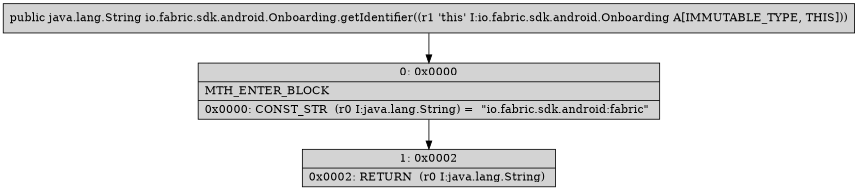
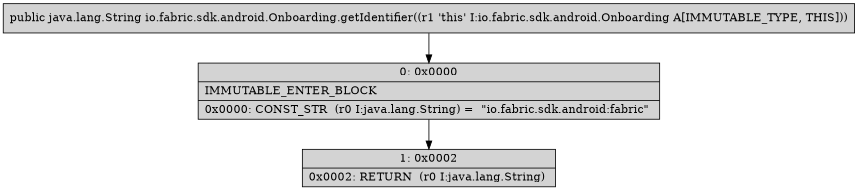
node "0: 0x0000": text "MTH_ENTER_BLOCK" -> "IMMUTABLE_ENTER_BLOCK"
